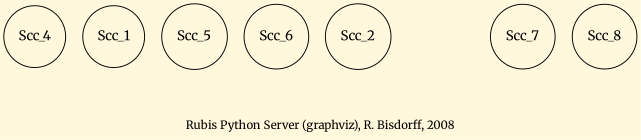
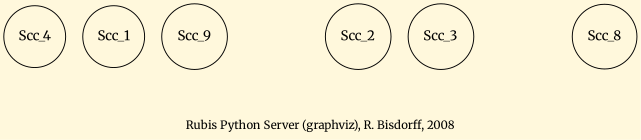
node "Scc_5": label "Scc_5" -> "Scc_9"
node "Scc_6": removed
node "Scc_3": added
node "Scc_7": removed
